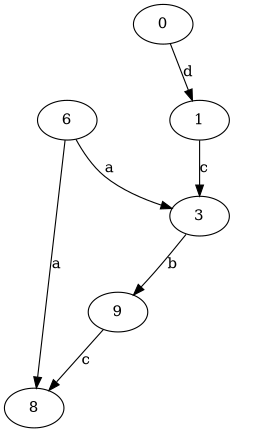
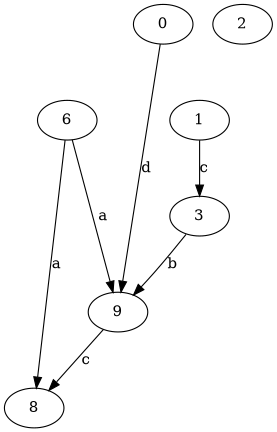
node "2": added
edge "0" -> "1": now "0" -> "9"
edge "6" -> "3": now "6" -> "9"
